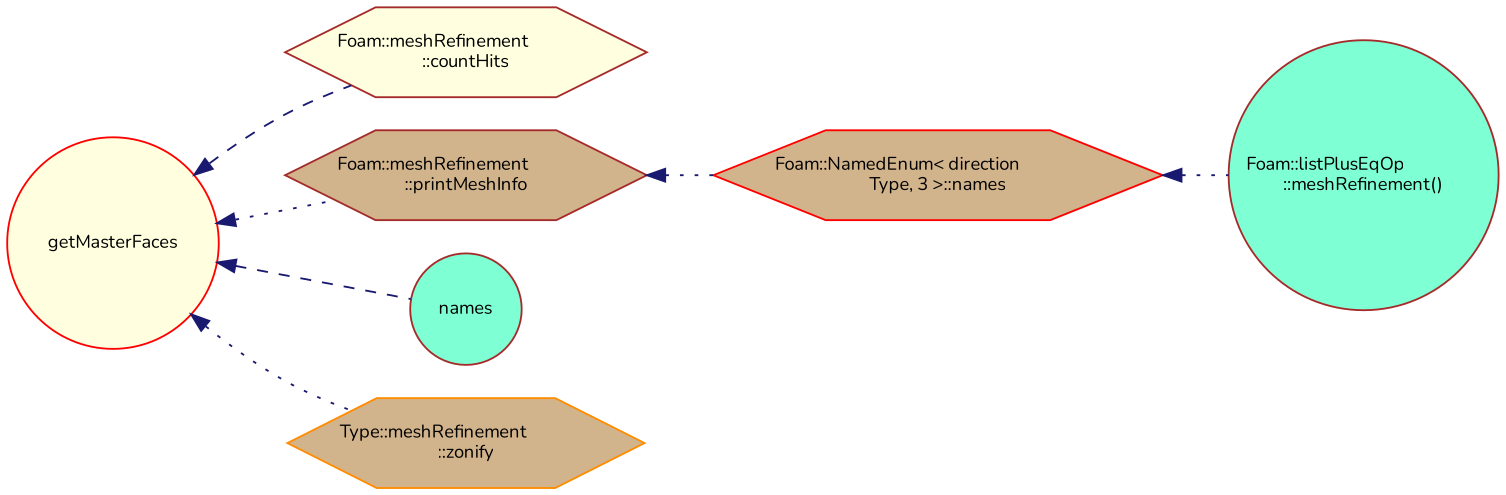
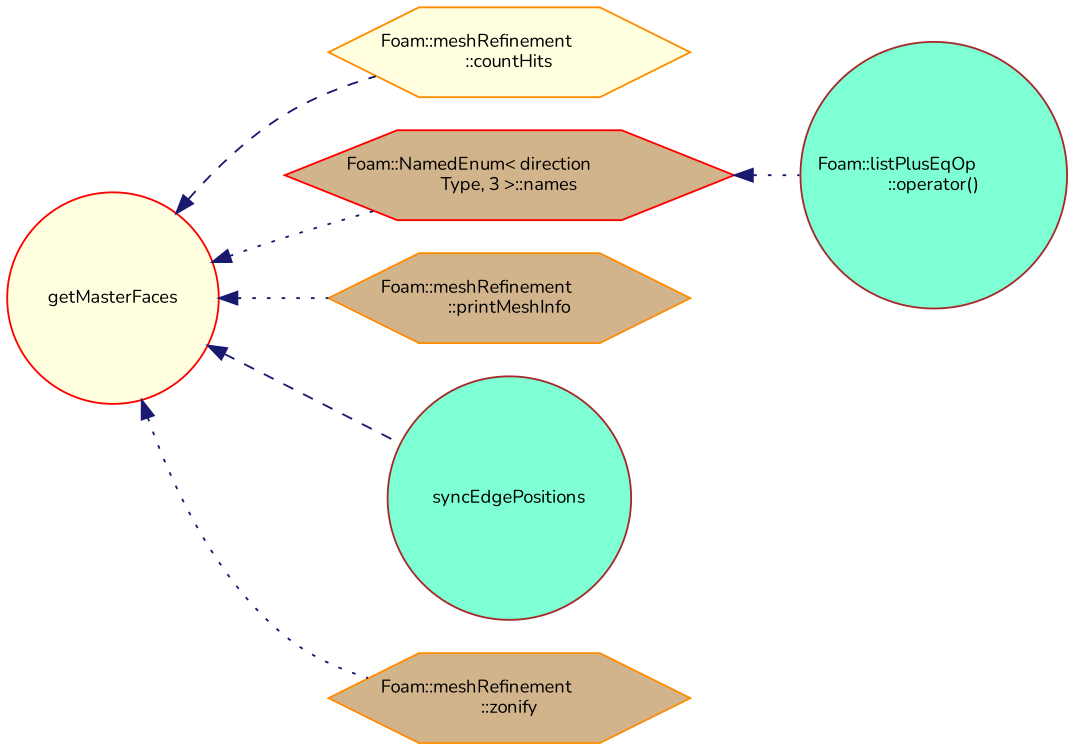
node "Foam::meshRefinement ::countHits": color brown -> darkorange
node "Foam::meshRefinement ::printMeshInfo": color brown -> darkorange
edge "Foam::NamedEnum< direction Type, 3 >::names" -> "Foam::meshRefinement ::printMeshInfo": now "Foam::NamedEnum< direction Type, 3 >::names" -> "getMasterFaces"
node "Foam::listPlusEqOp ::meshRefinement()": label "Foam::listPlusEqOp ::meshRefinement()" -> "Foam::listPlusEqOp ::operator()"
node "names": label "names" -> "syncEdgePositions"
node "Type::meshRefinement ::zonify": label "Type::meshRefinement ::zonify" -> "Foam::meshRefinement ::zonify"
